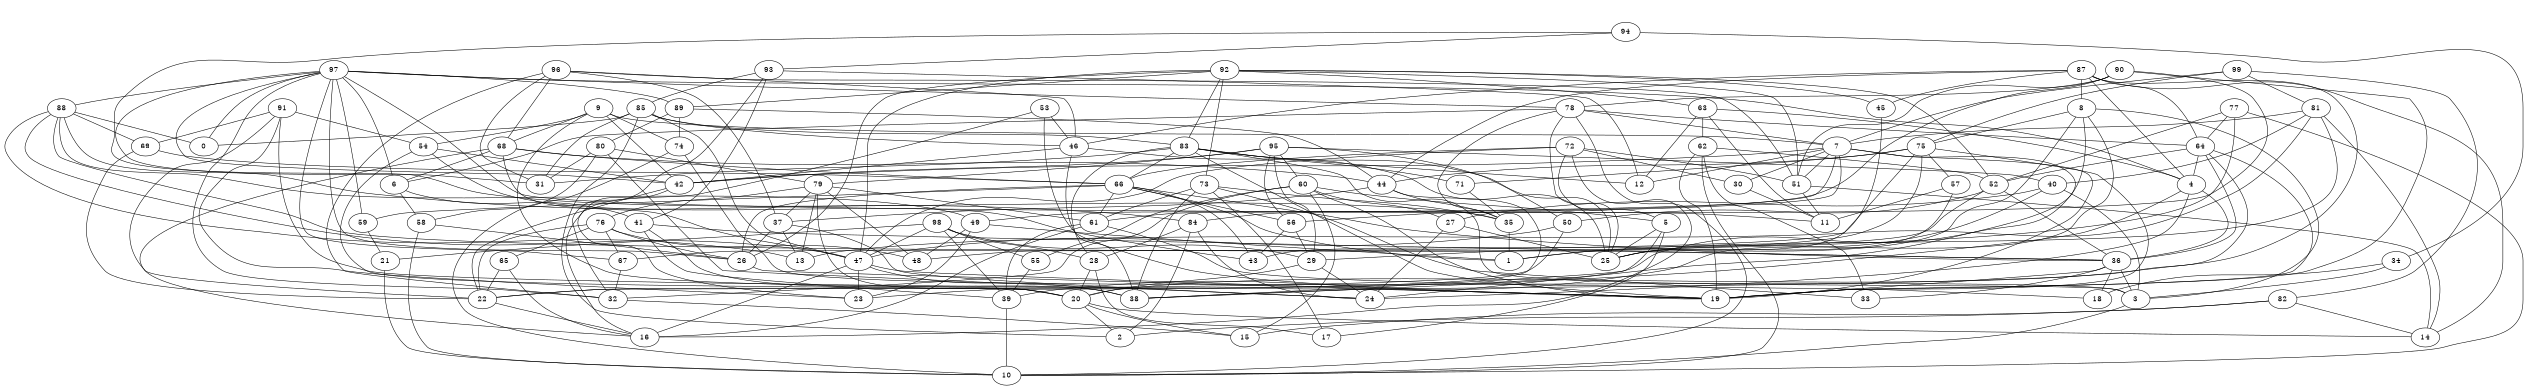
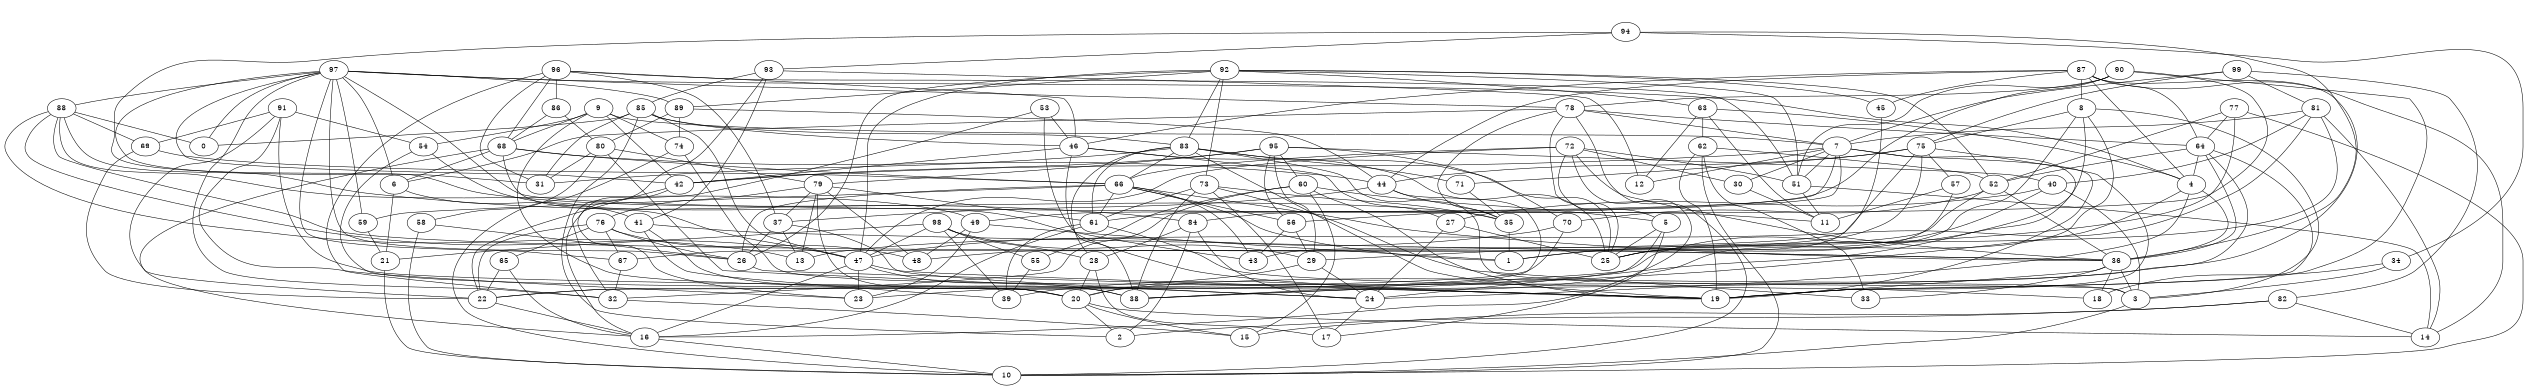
edge "94" -- "36": added
node "86": added
edge "54" -- "42": removed
edge "83" -- "12": now "83" -- "61"
edge "6" -- "58": now "6" -- "21"
edge "60" -- "27": now "46" -- "27"
node "50": label "50" -> "70"
edge "72" -- "36": added
edge "24" -- "17": added
edge "39" -- "10": now "16" -- "10"
